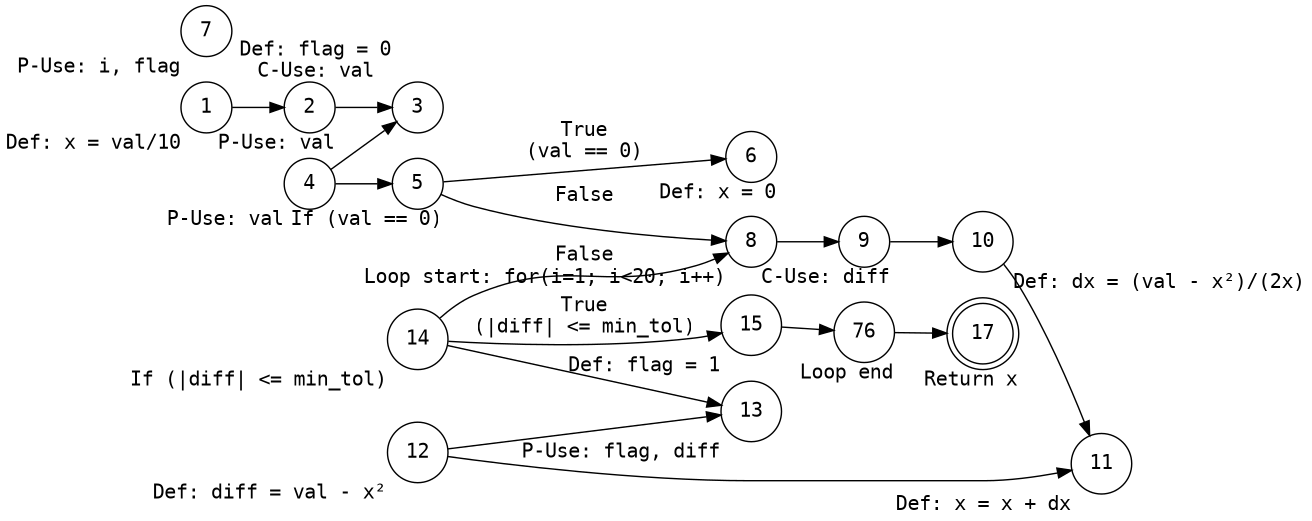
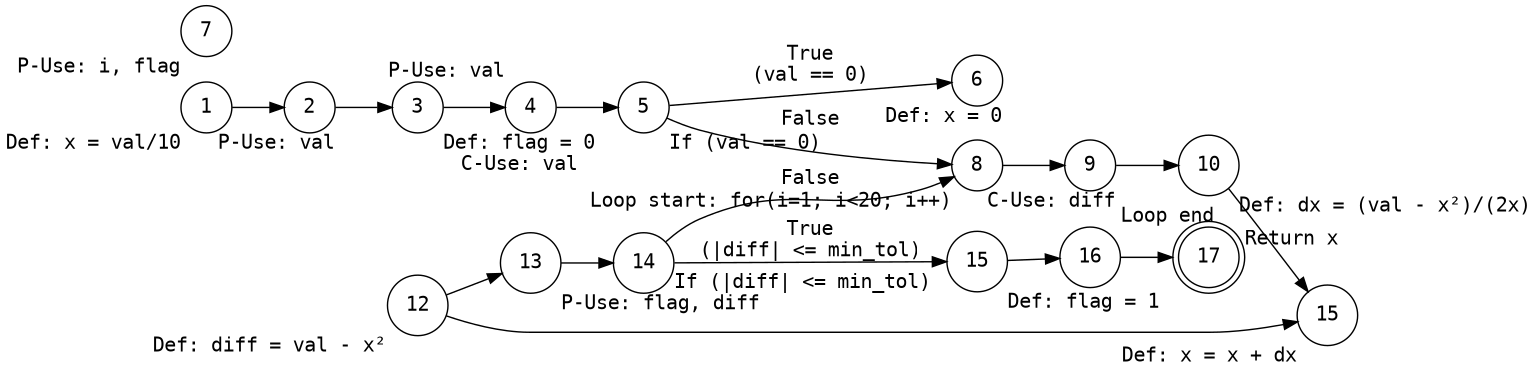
edge "4 P-Use: val" -> "3 Def: flag = 0 C-Use: val": reversed
node "76 Loop end": label "76 Loop end" -> "16 Loop end"
edge "14 If (|diff| <= min_tol)" -> "13 P-Use: flag, diff": reversed
node "11 Def: x = x + dx": label "11 Def: x = x + dx" -> "15 Def: x = x + dx"
